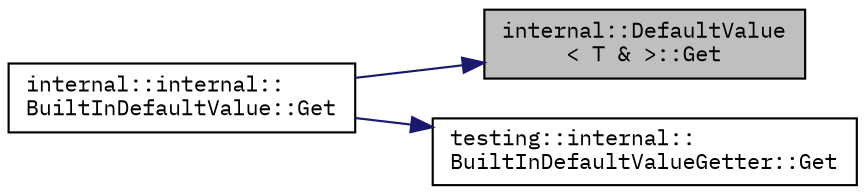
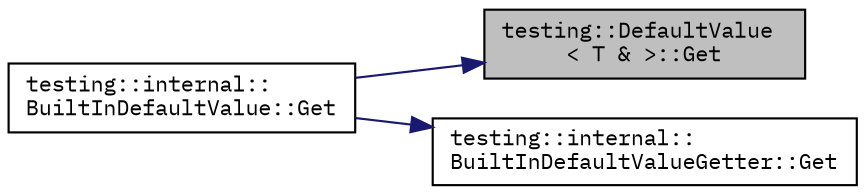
node "internal::DefaultValue < T & >::Get": label "internal::DefaultValue < T & >::Get" -> "testing::DefaultValue < T & >::Get"
node "internal::internal:: BuiltInDefaultValue::Get": label "internal::internal:: BuiltInDefaultValue::Get" -> "testing::internal:: BuiltInDefaultValue::Get"
